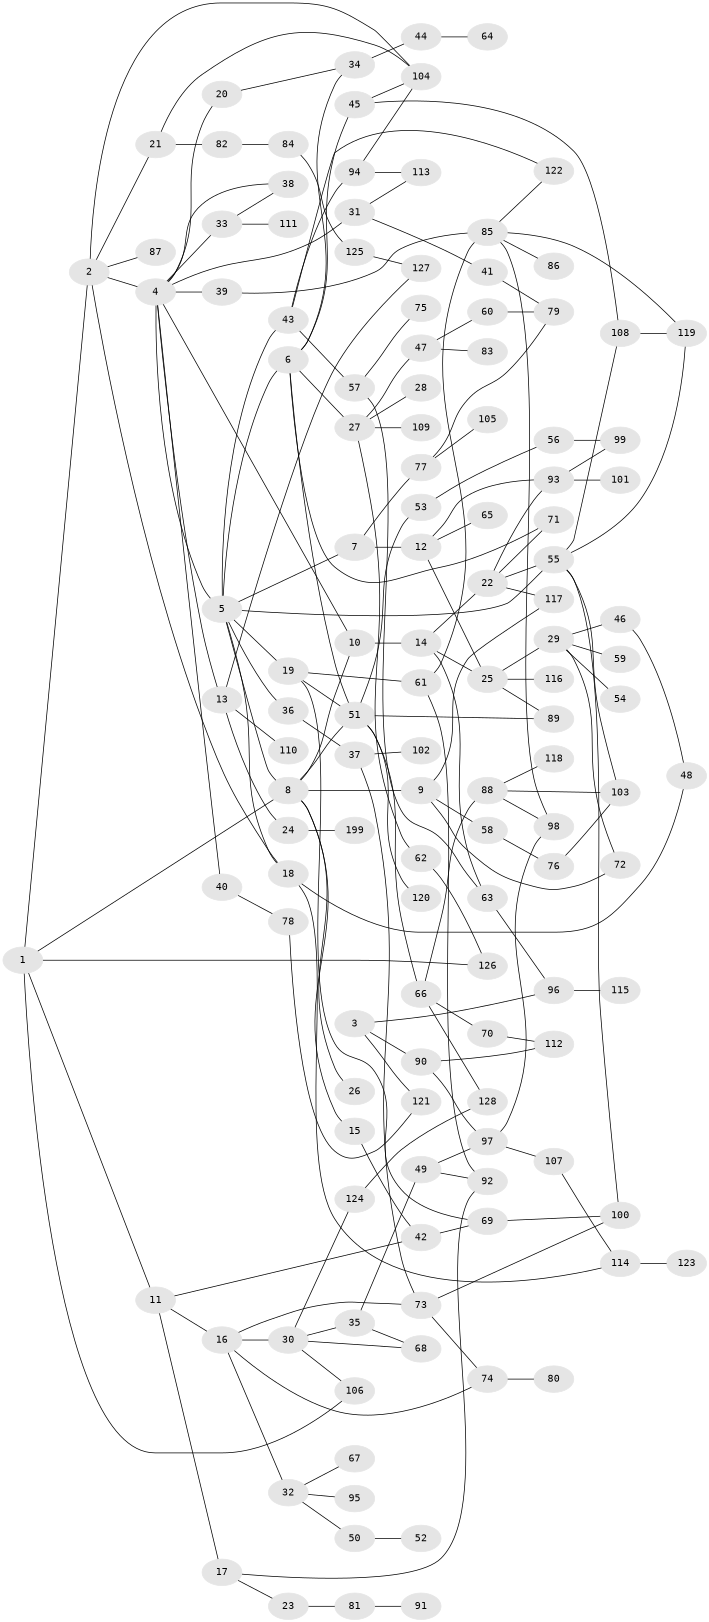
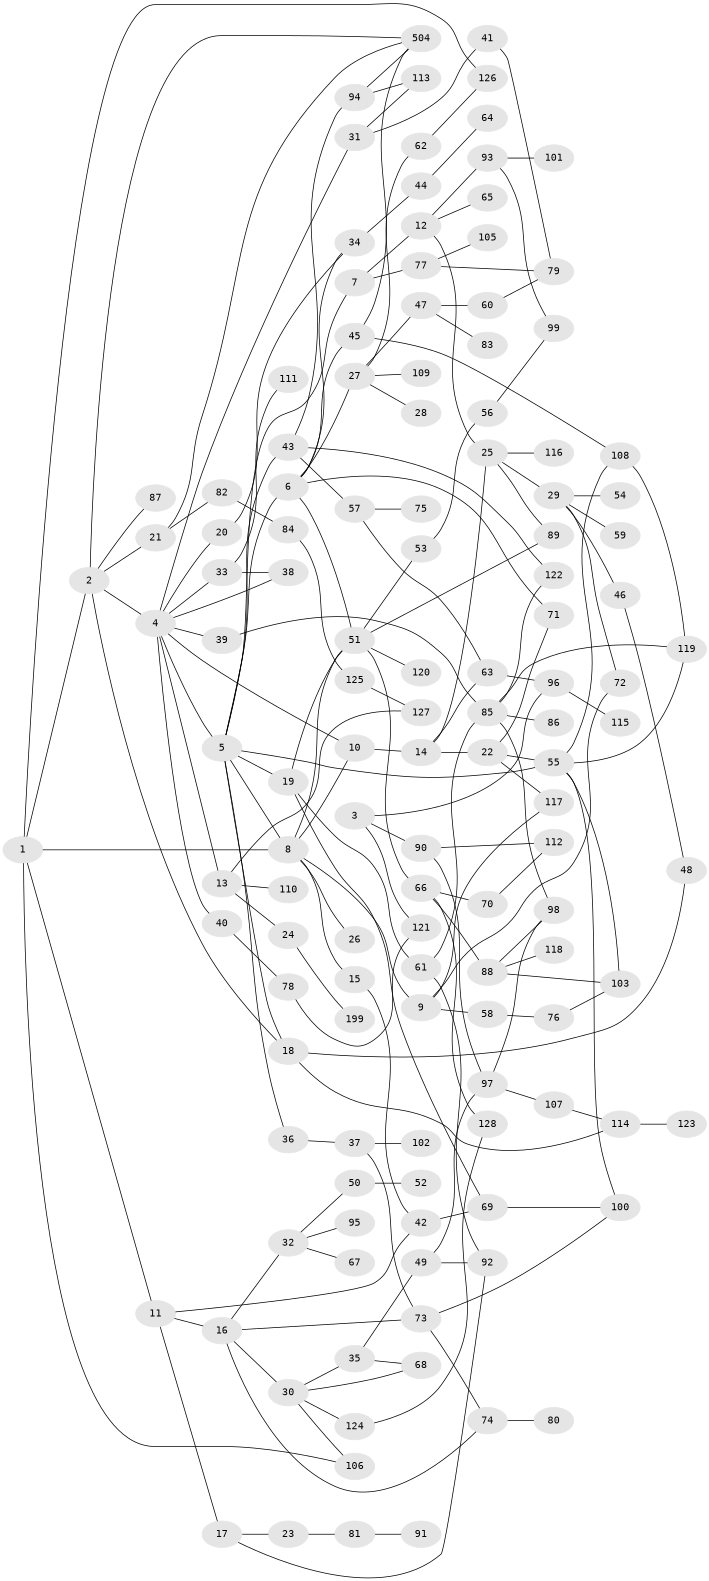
node "104": label "104" -> "504"
edge "93" -- "22": removed
